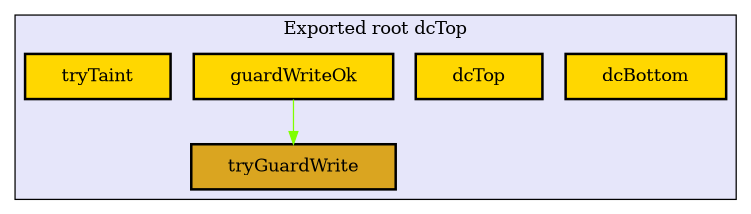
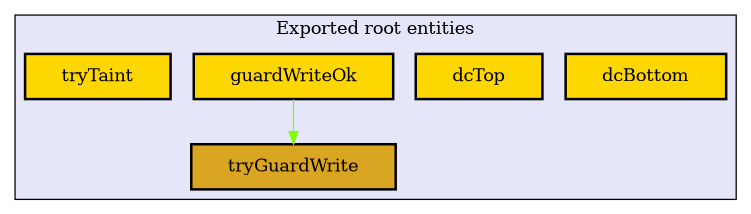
cluster "Exported root dcTop": label "Exported root dcTop" -> "Exported root entities"
